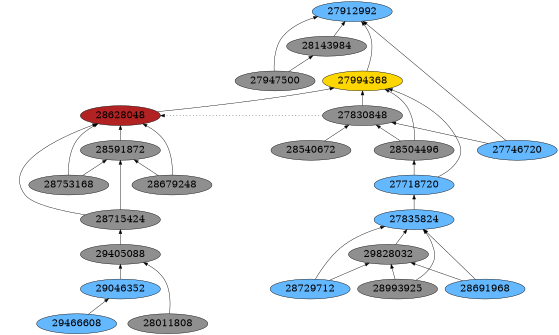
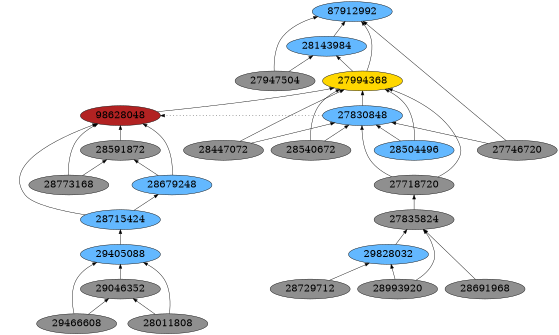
node "27912992": label "27912992" -> "87912992"
node "28143984": fillcolor grey56 -> steelblue1
edge "27994368" -> "28143984": added
node "27947500": label "27947500" -> "27947504"
edge "28540672" -> "27994368": added
node "28628048": label "28628048" -> "98628048"
node "27830848": fillcolor grey56 -> steelblue1
node "28447072": added
node "28504496": fillcolor grey56 -> steelblue1
node "27746720": fillcolor steelblue1 -> grey56
edge "27718720" -> "28504496": now "27718720" -> "27830848"
node "28753168": label "28753168" -> "28773168"
node "28679248": fillcolor grey56 -> steelblue1
node "27718720": fillcolor steelblue1 -> grey56
edge "28715424" -> "28591872": now "28715424" -> "28679248"
node "28715424": fillcolor grey56 -> steelblue1
node "27835824": fillcolor steelblue1 -> grey56
edge "28729712" -> "27835824": removed
node "29405088": fillcolor grey56 -> steelblue1
node "29828032": fillcolor grey56 -> steelblue1
edge "28691968" -> "29828032": removed
edge "29466608" -> "29405088": added
node "29046352": fillcolor steelblue1 -> grey56
node "28729712": fillcolor steelblue1 -> grey56
node "28993925": label "28993925" -> "28993920"
node "28691968": fillcolor steelblue1 -> grey56
edge "28011808" -> "29046352": added
node "29466608": fillcolor steelblue1 -> grey56
